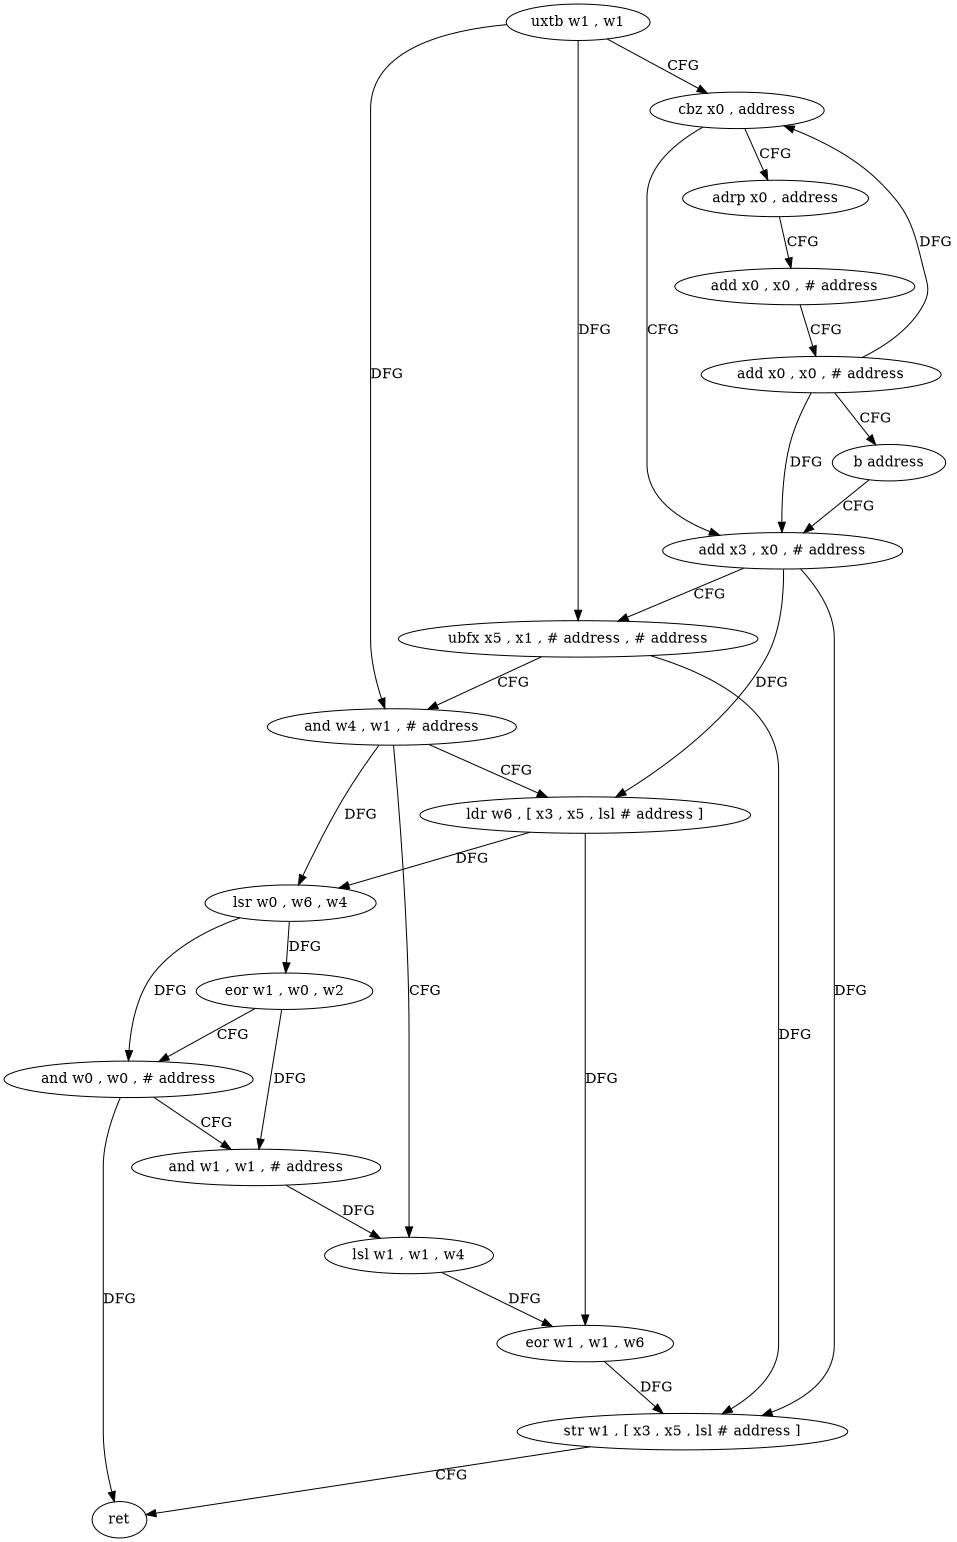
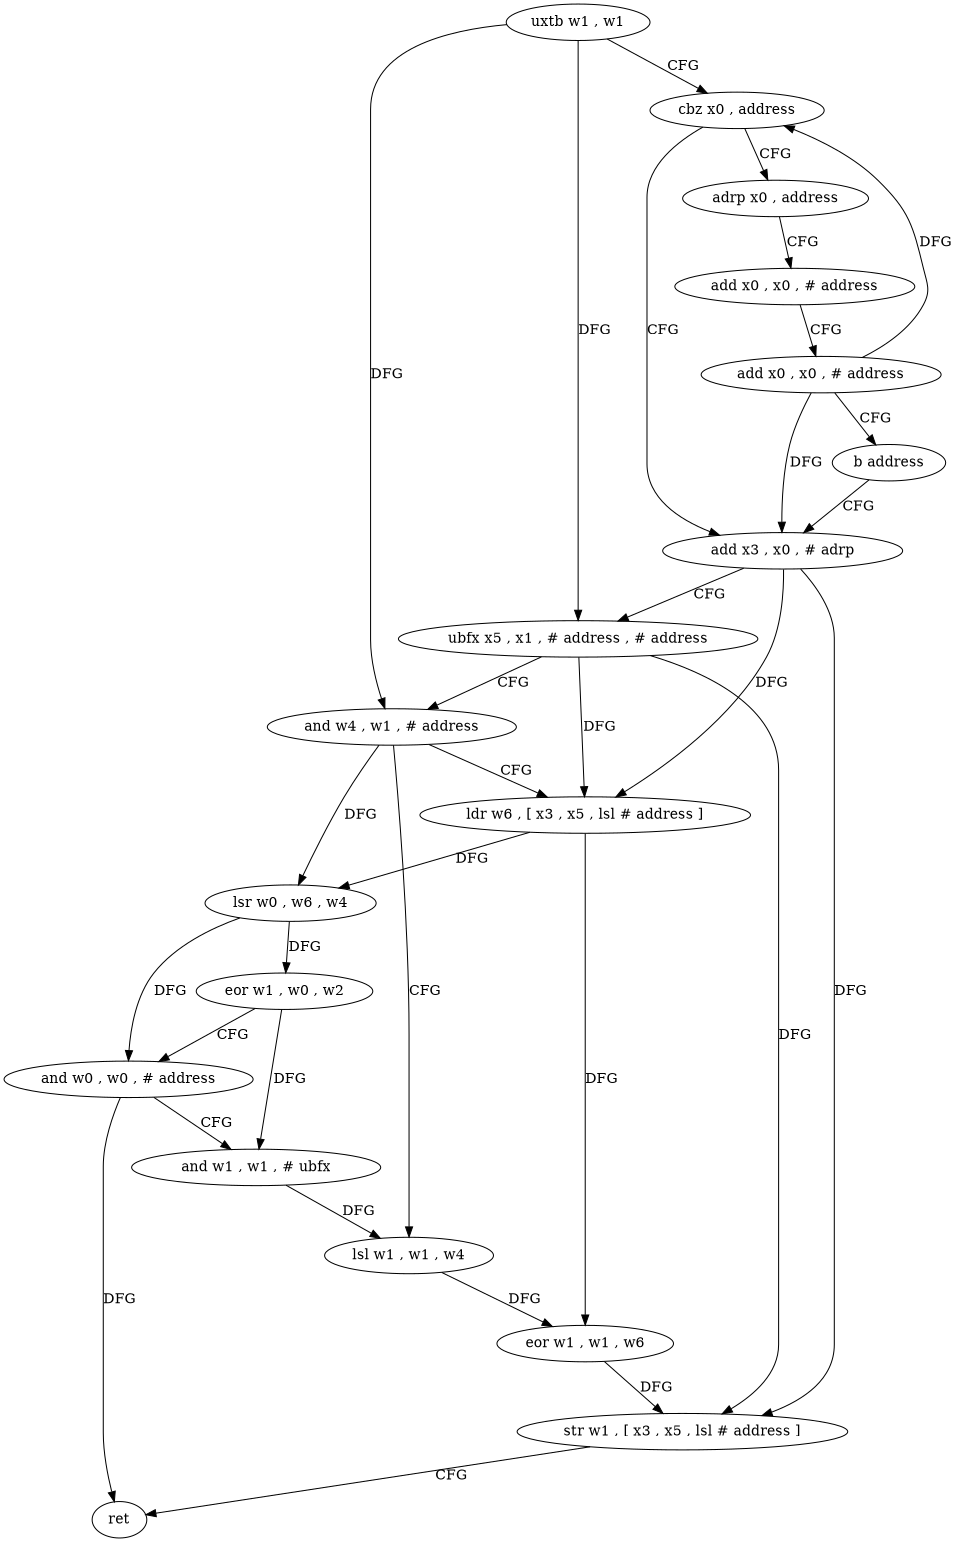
node "add x3 , x0 , # address": label "add x3 , x0 , # address" -> "add x3 , x0 , # adrp"
edge "ubfx x5 , x1 , # address , # address" -> "ldr w6 , [ x3 , x5 , lsl # address ]": added, label "DFG"
node "and w1 , w1 , # address": label "and w1 , w1 , # address" -> "and w1 , w1 , # ubfx"
